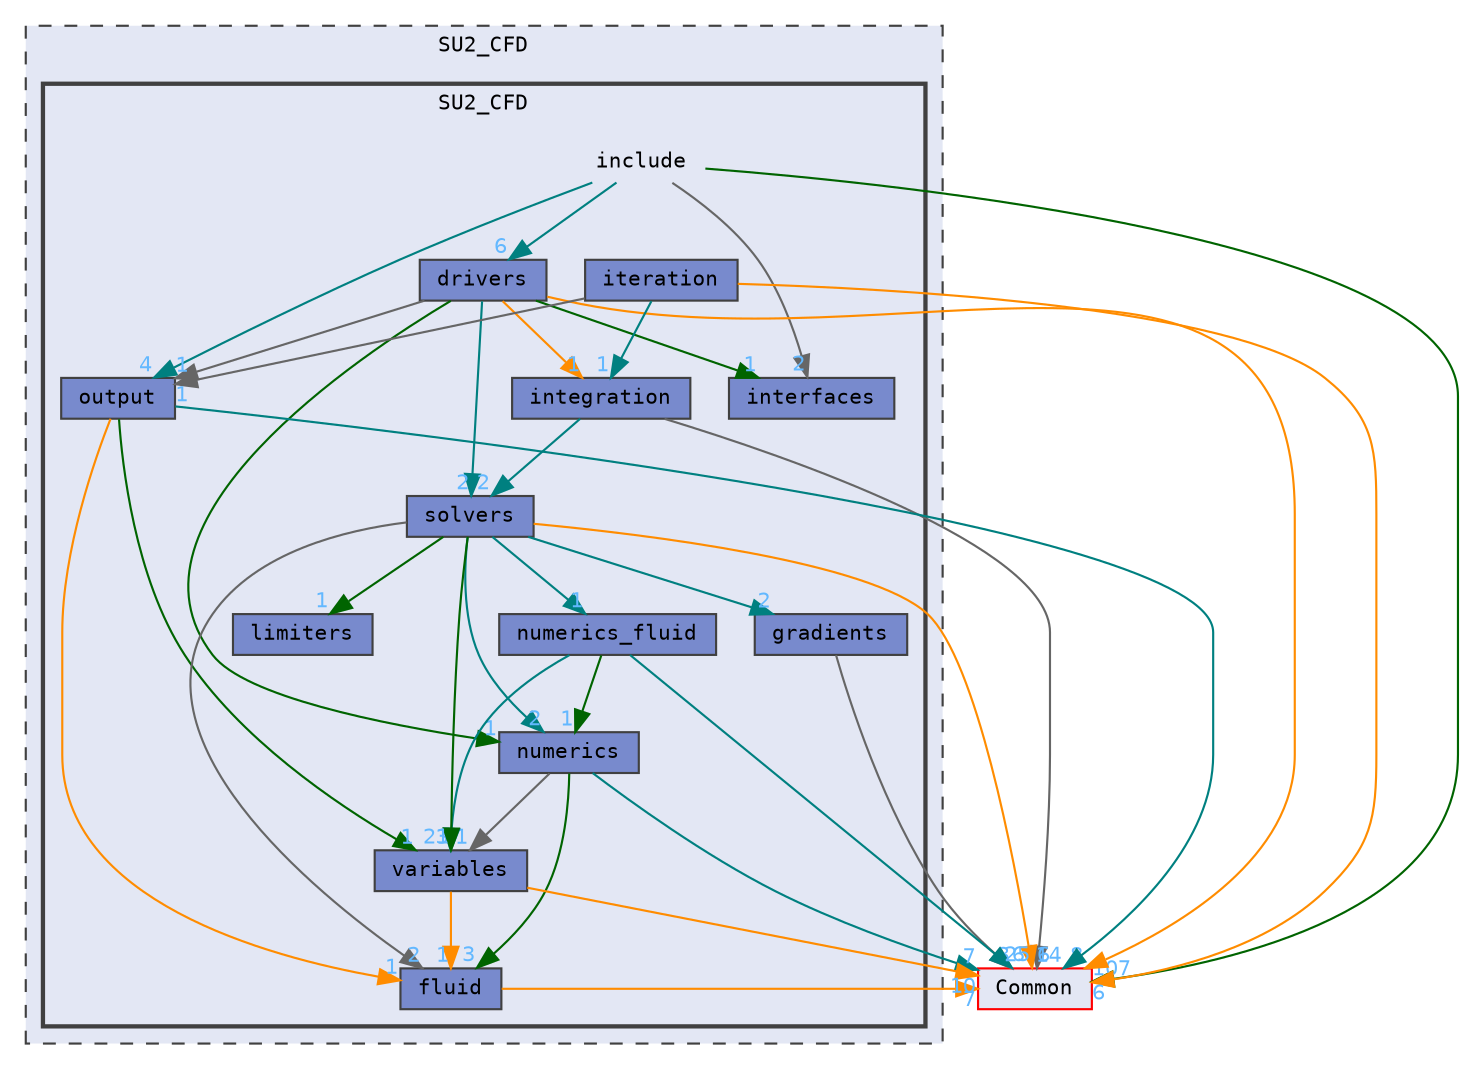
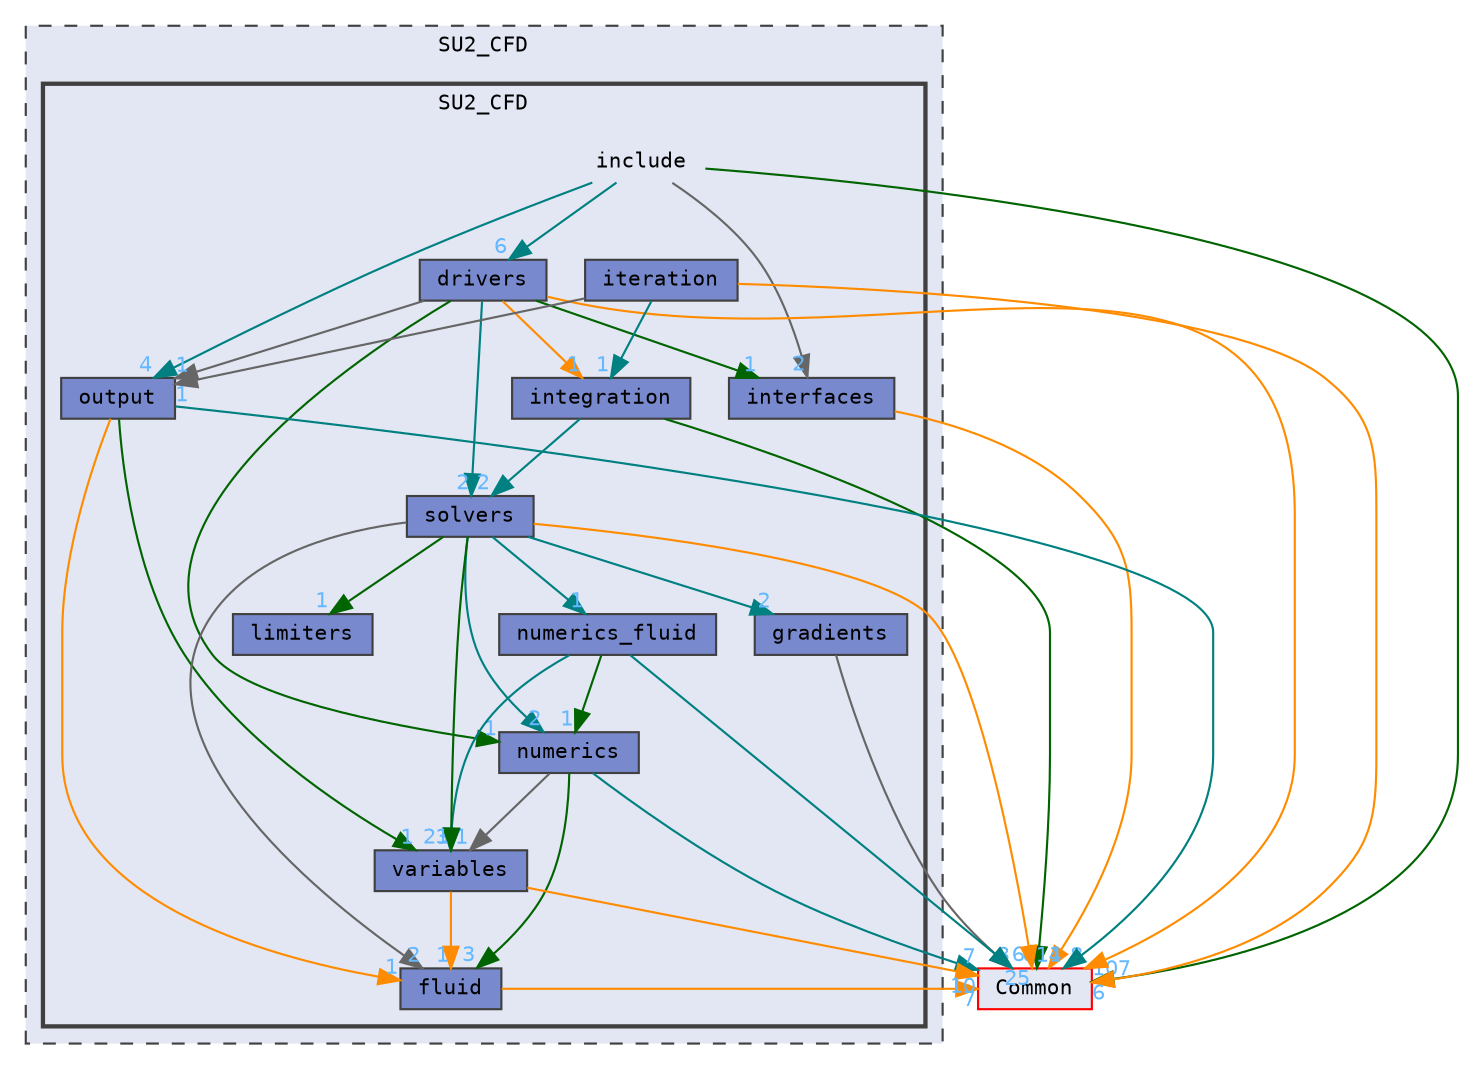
edge "integration" -> "Common": color gray40 -> darkgreen
edge "interfaces" -> "Common": added
